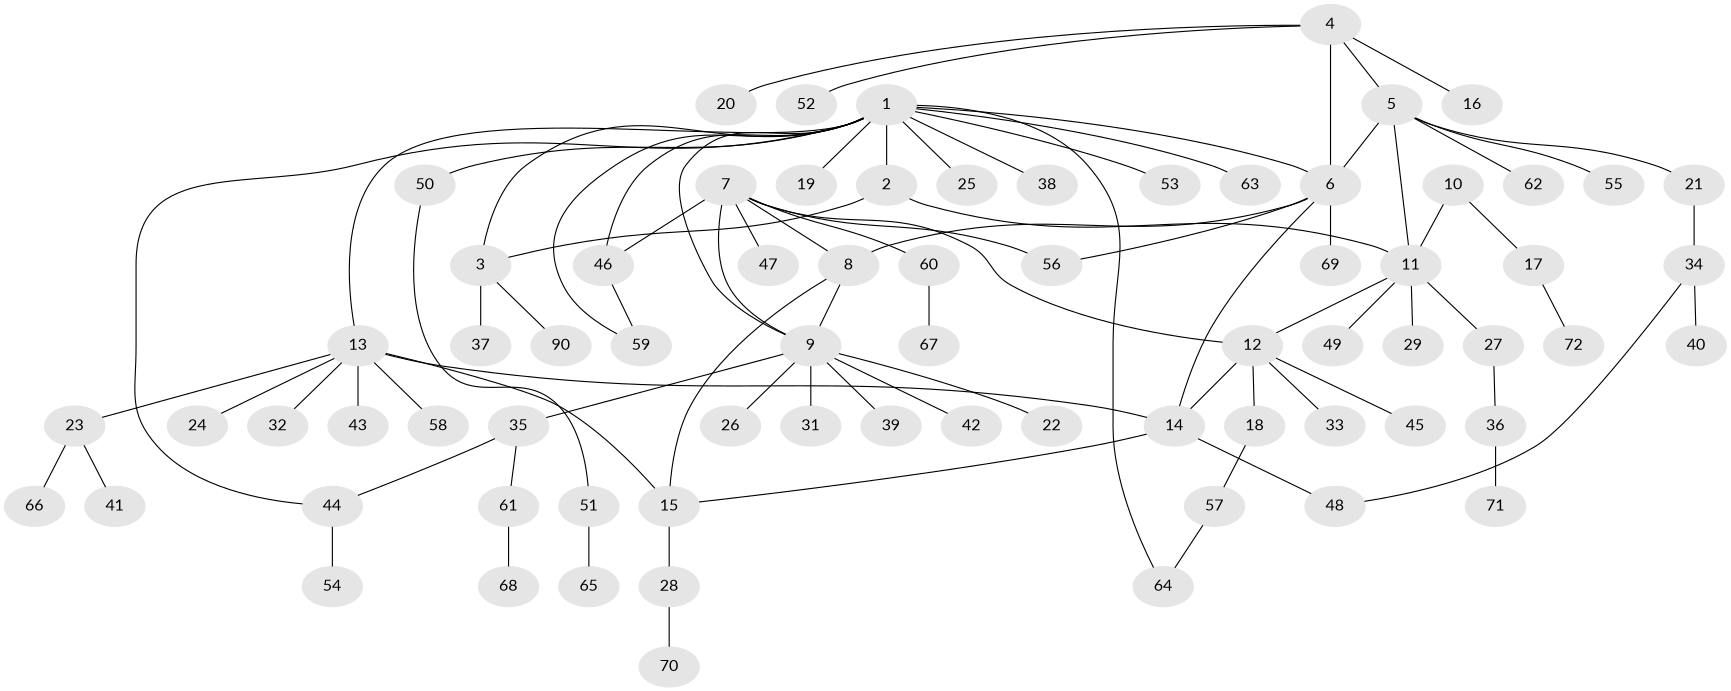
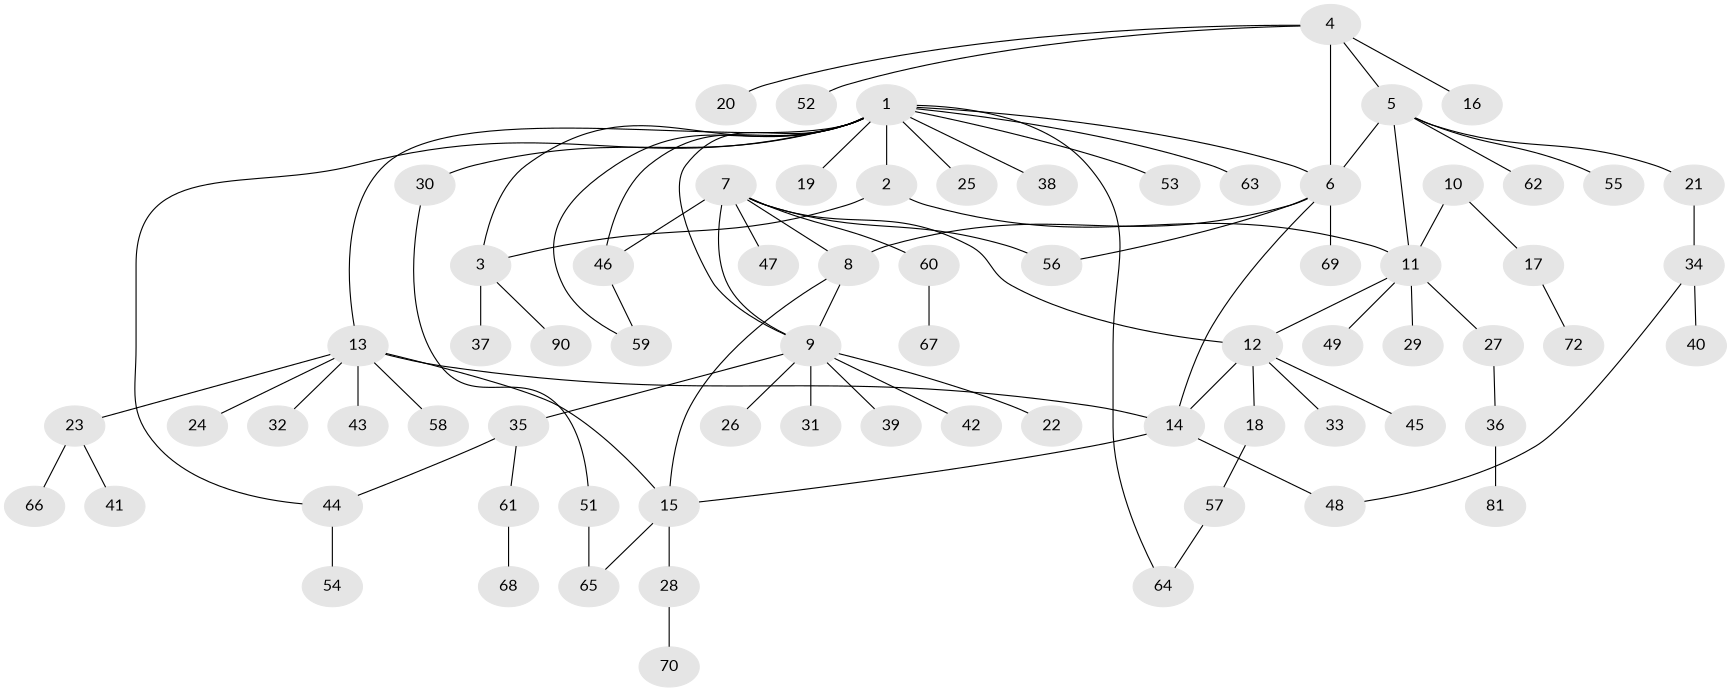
node "50": label "50" -> "30"
node "71": label "71" -> "81"
edge "15" -- "65": added
